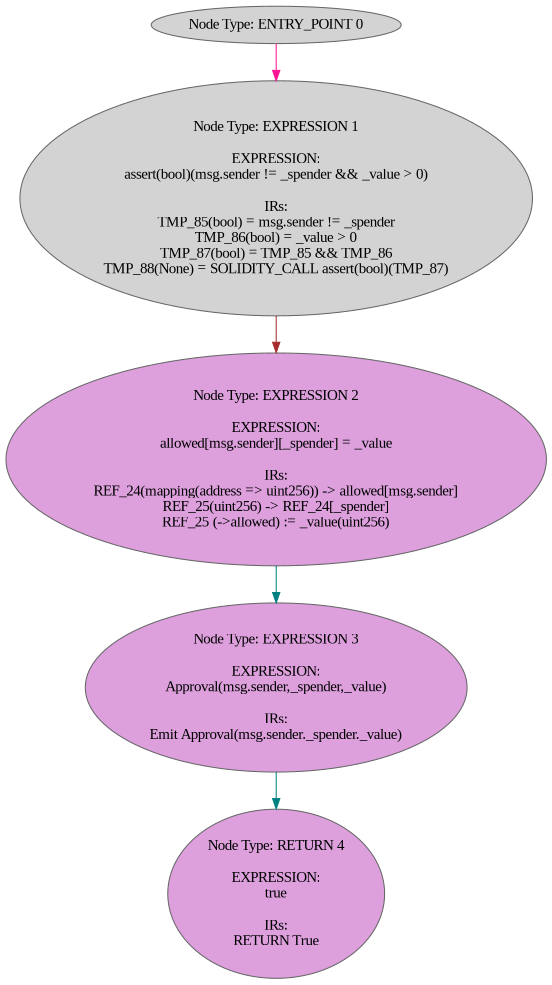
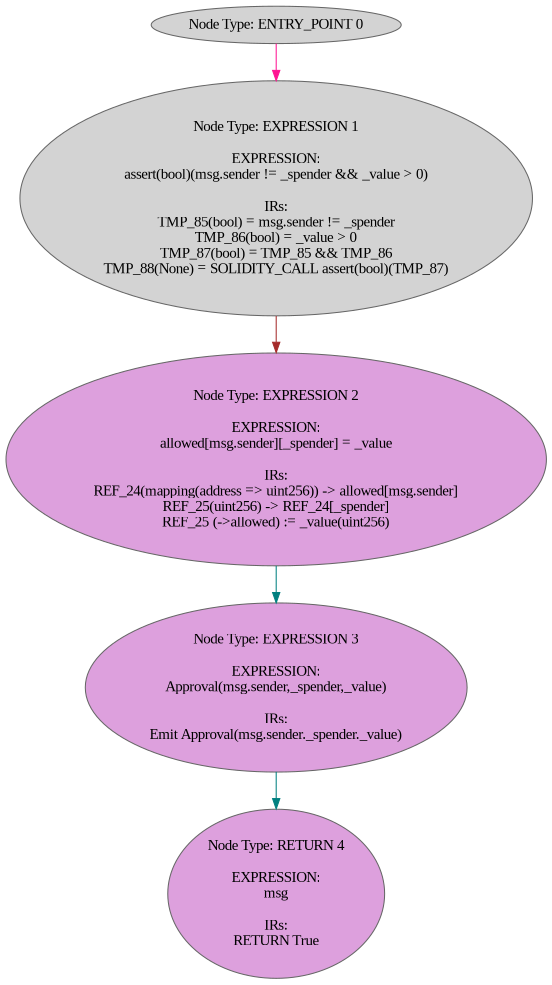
node "Node Type: RETURN 4 EXPRESSION: true IRs: RETURN True": label "Node Type: RETURN 4 EXPRESSION: true IRs: RETURN True" -> "Node Type: RETURN 4 EXPRESSION: msg IRs: RETURN True"
